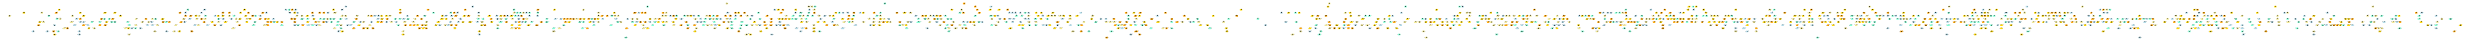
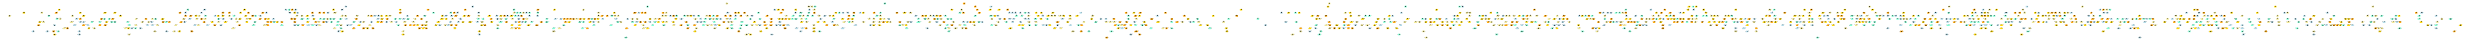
node "trb": fillcolor orange -> khaki
node "lcn": fillcolor aquamarine -> khaki
